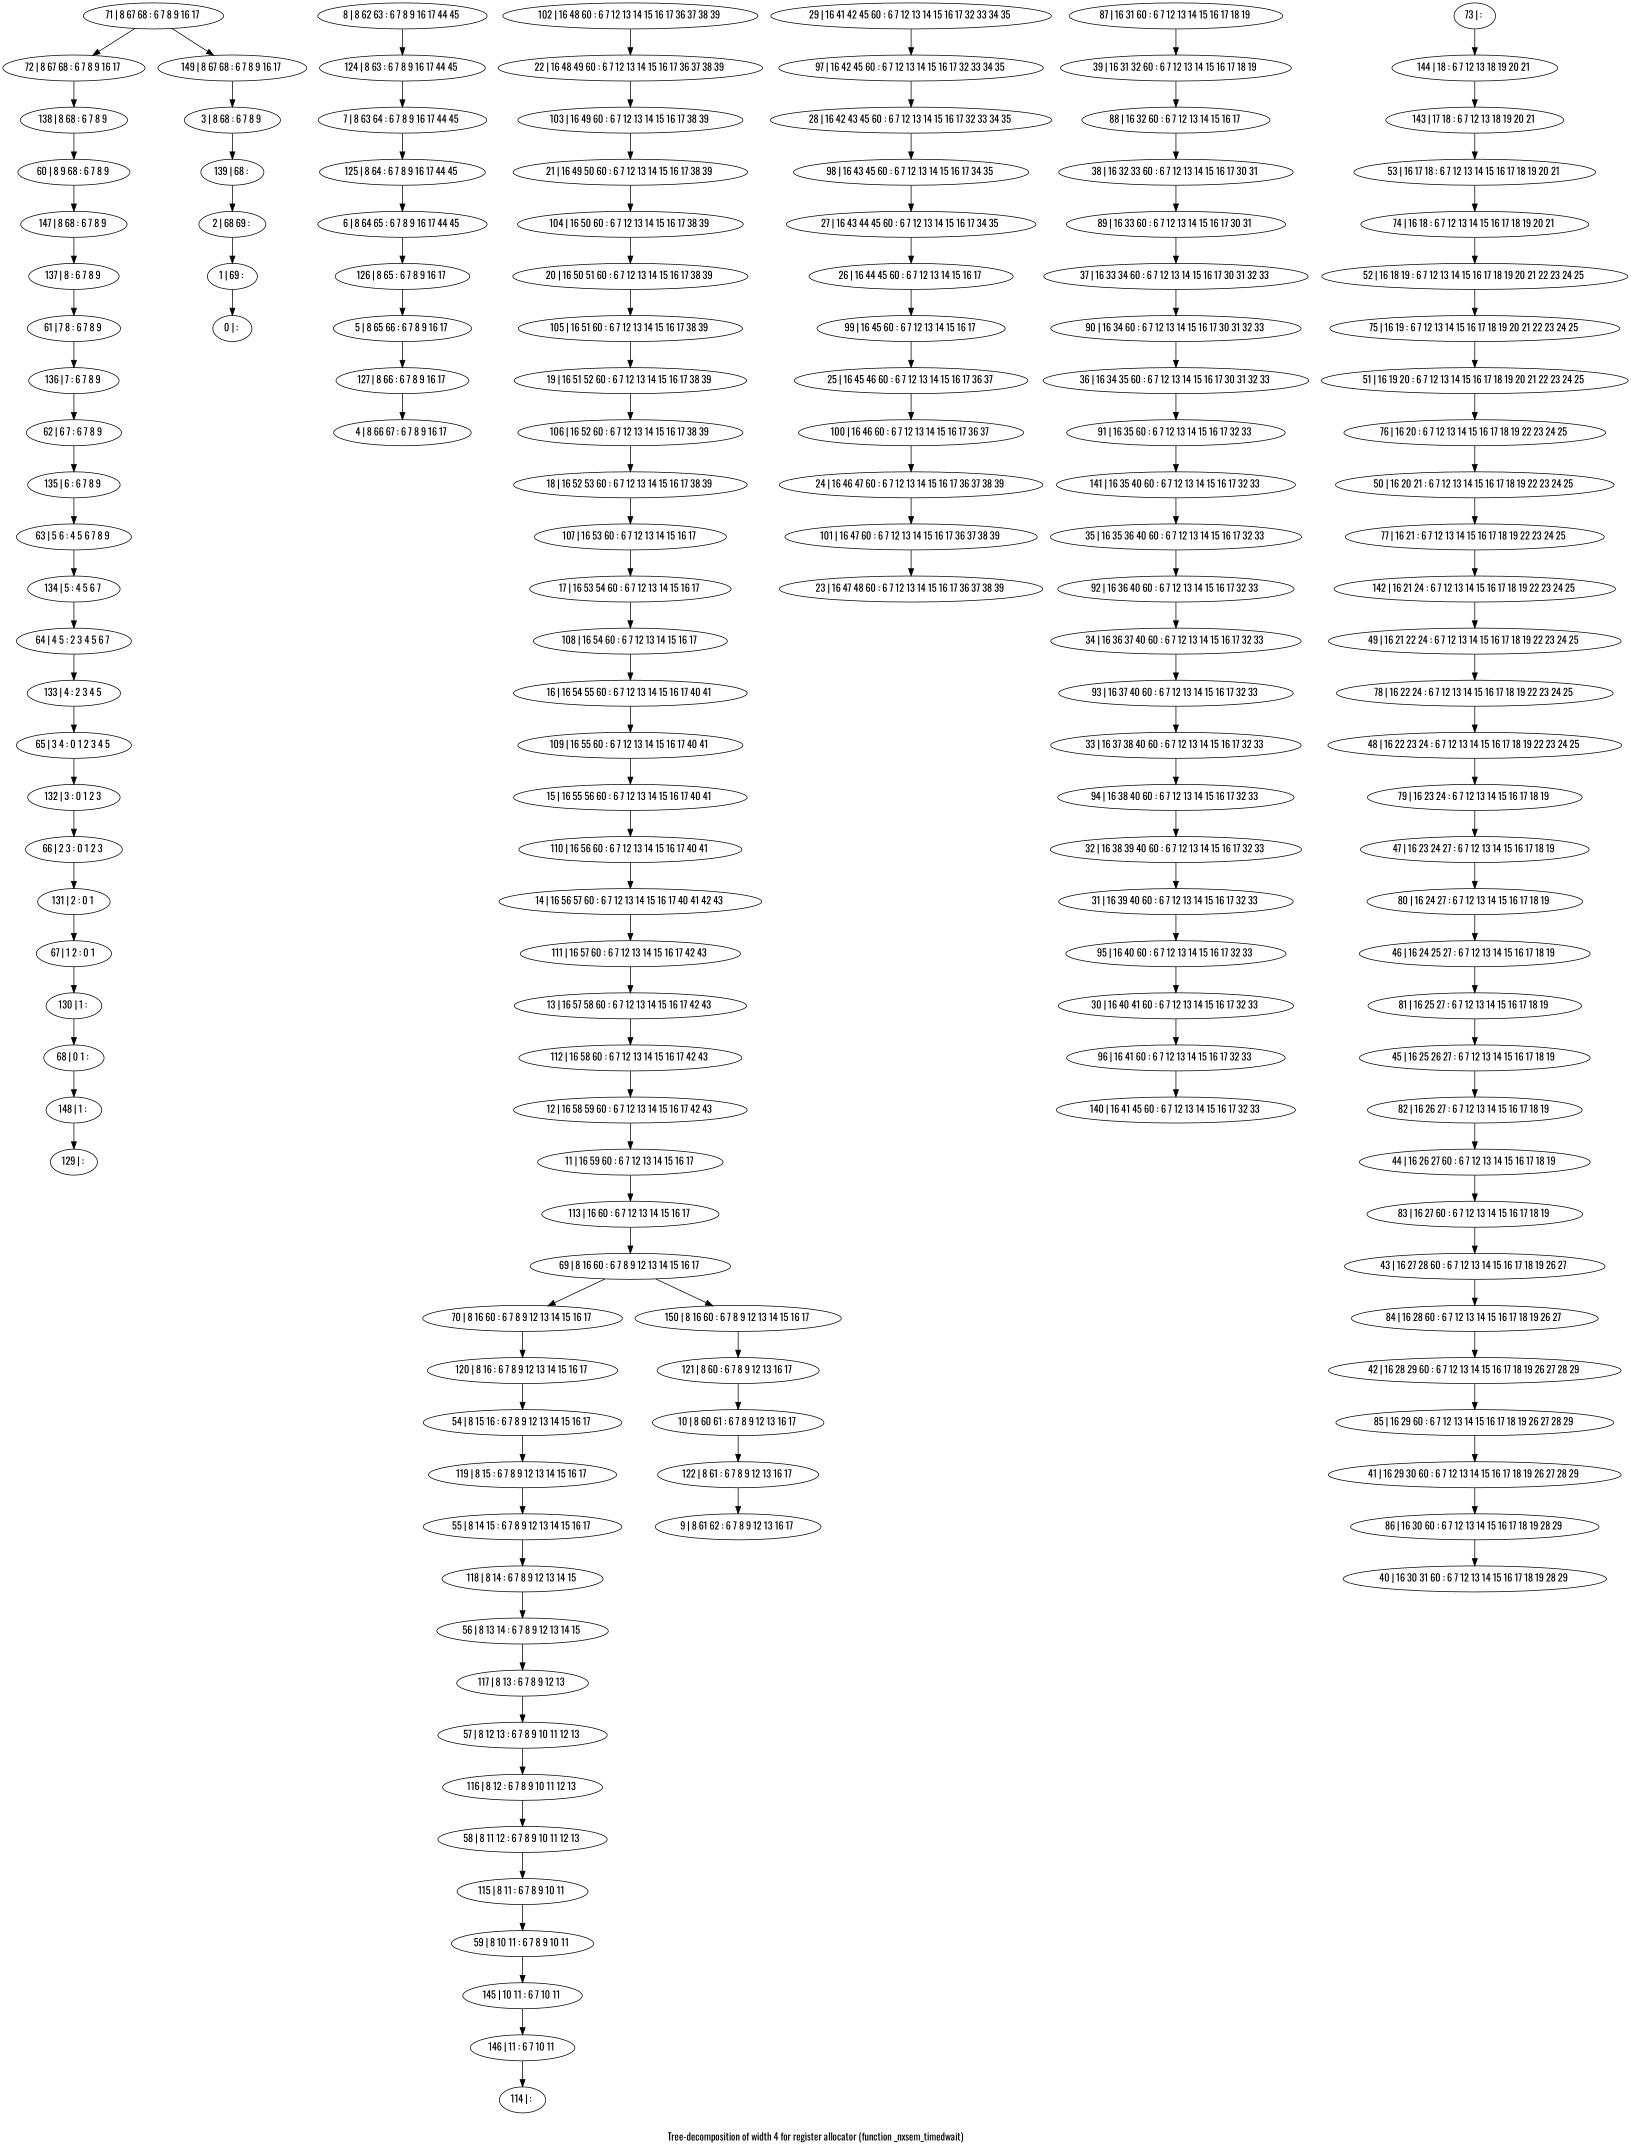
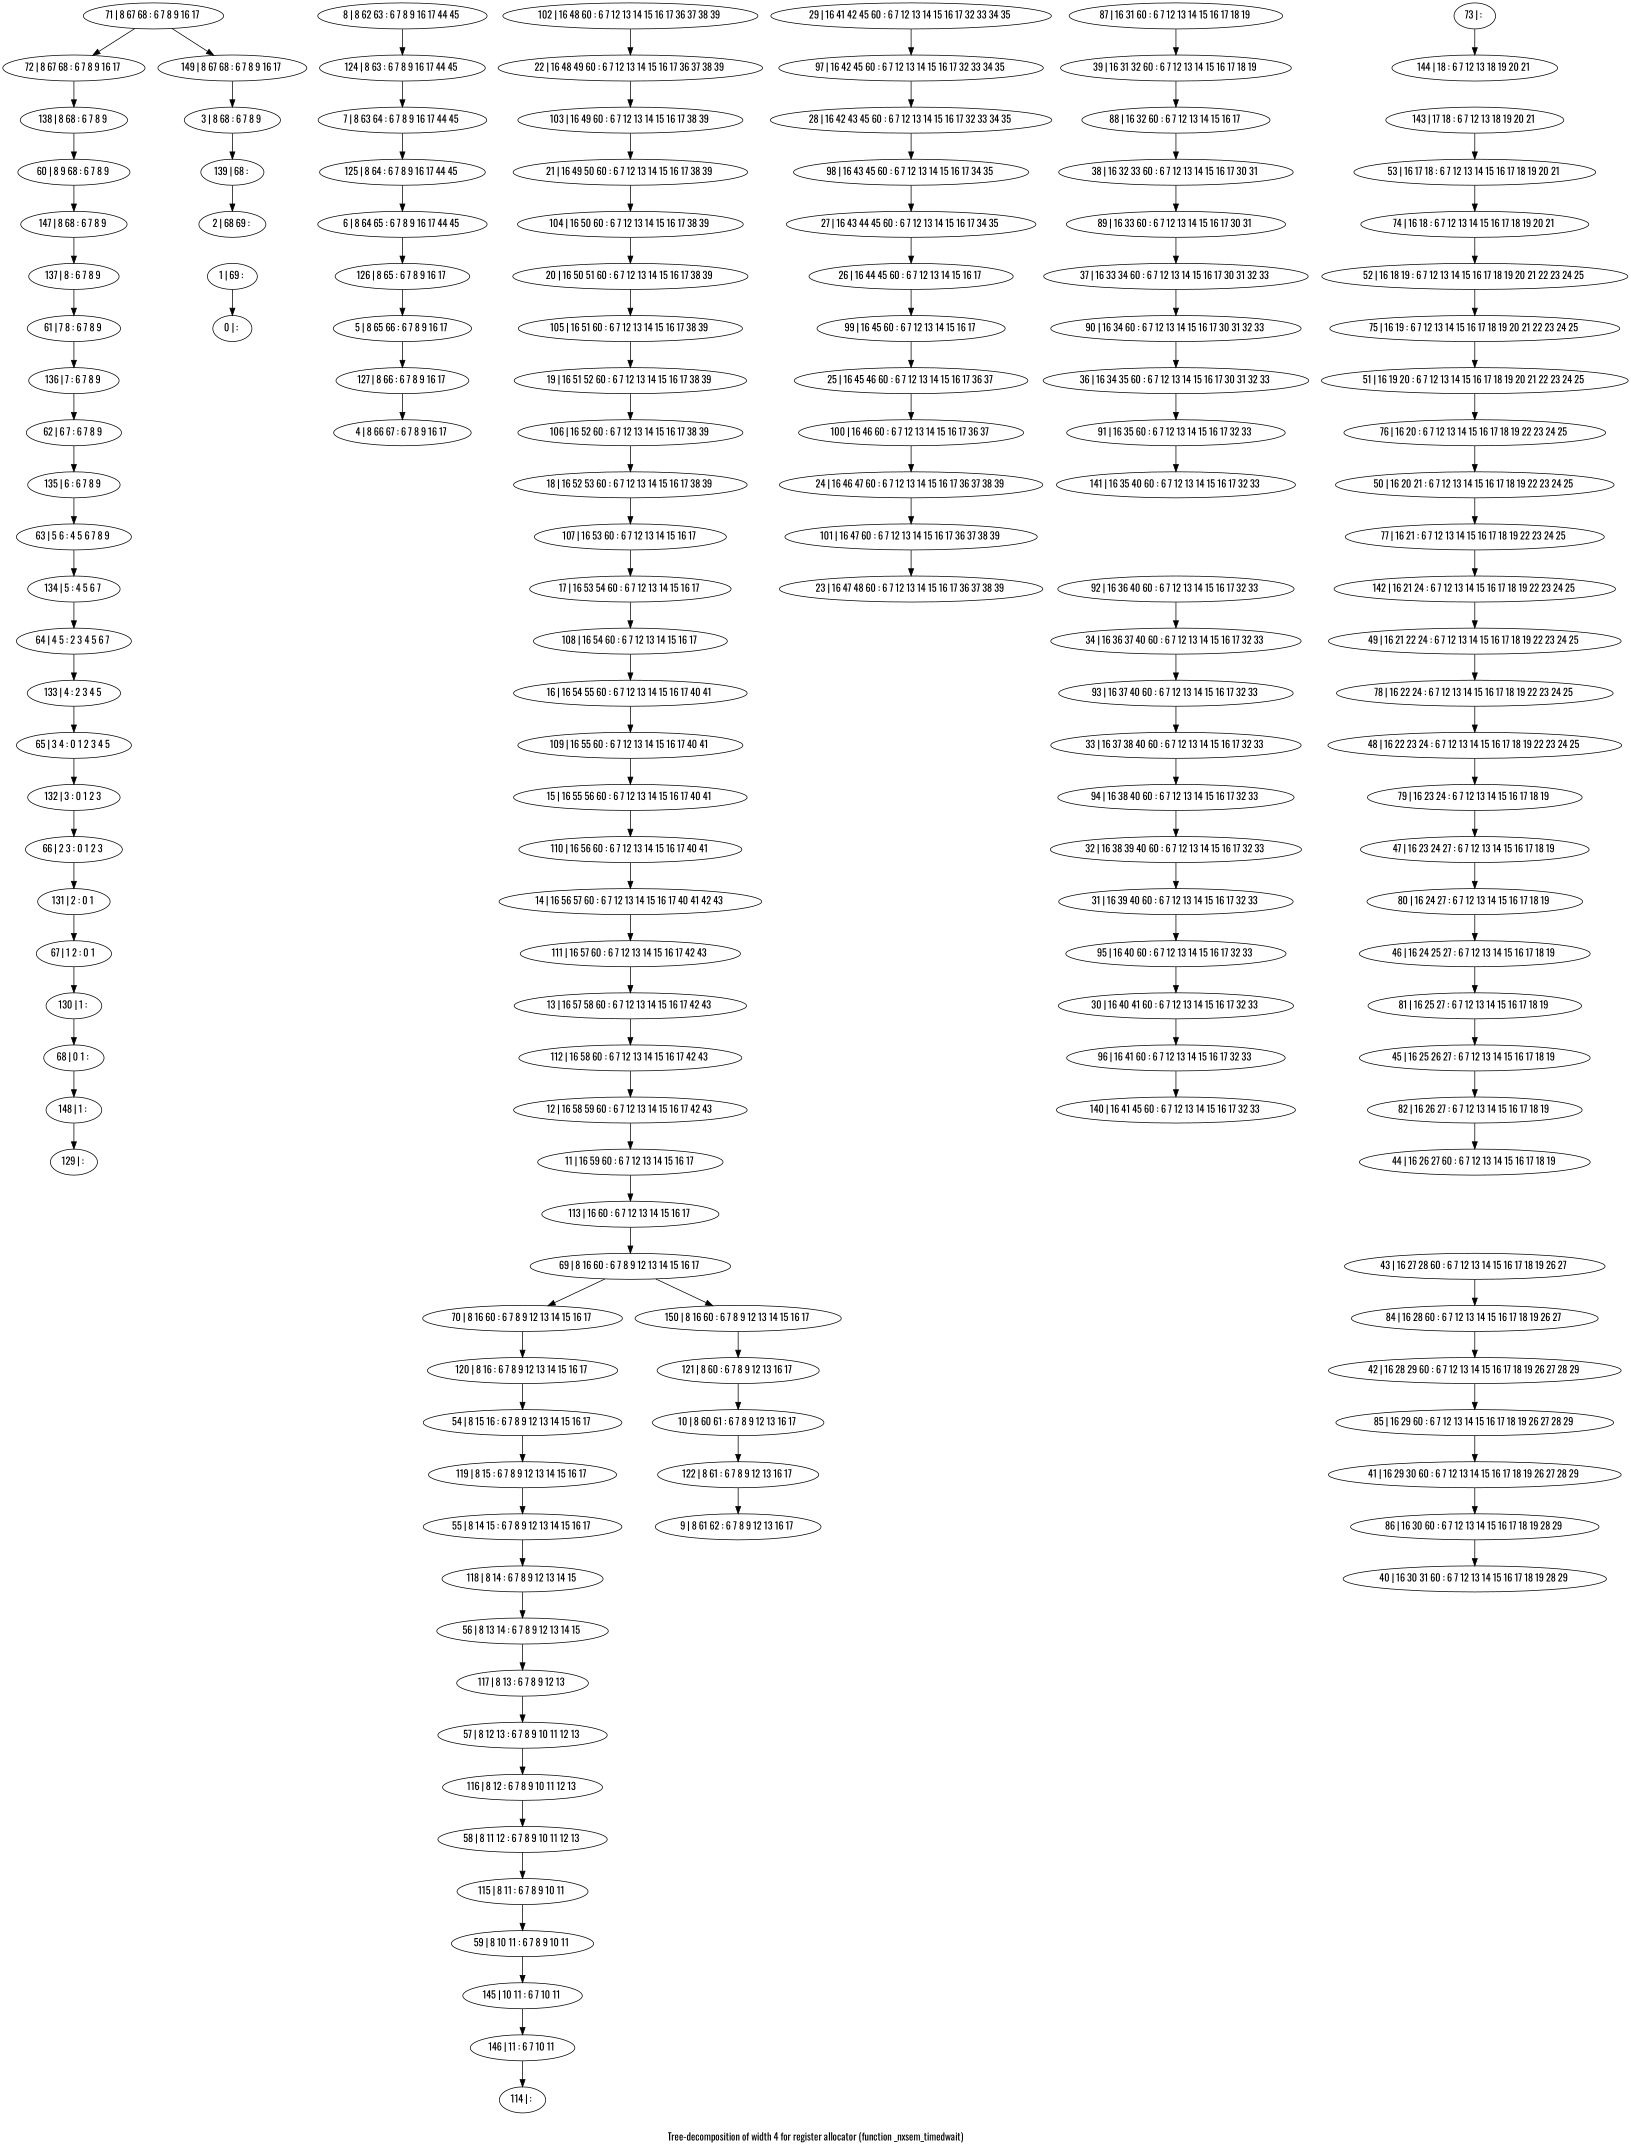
edge "144 | 18 : 6 7 12 13 18 19 20 21" -> "143 | 17 18 : 6 7 12 13 18 19 20 21": removed
edge "2 | 68 69 :" -> "1 | 69 :": removed
node "35 | 16 35 36 40 60 : 6 7 12 13 14 15 16 17 32 33": removed
node "83 | 16 27 60 : 6 7 12 13 14 15 16 17 18 19": removed
